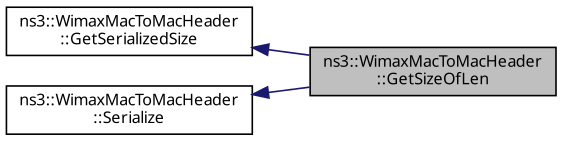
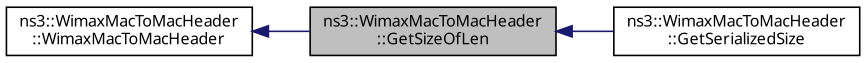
edge "ns3::WimaxMacToMacHeader ::GetSizeOfLen" -> "ns3::WimaxMacToMacHeader ::GetSerializedSize": reversed
node "ns3::WimaxMacToMacHeader ::Serialize": label "ns3::WimaxMacToMacHeader ::Serialize" -> "ns3::WimaxMacToMacHeader ::WimaxMacToMacHeader"
